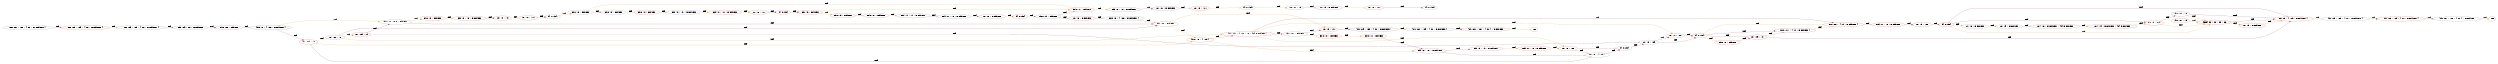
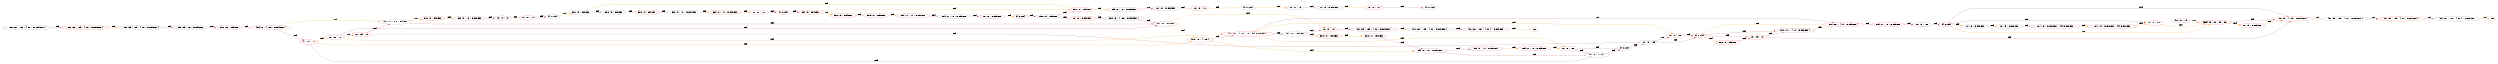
node "fmov s0 , w8": removed
